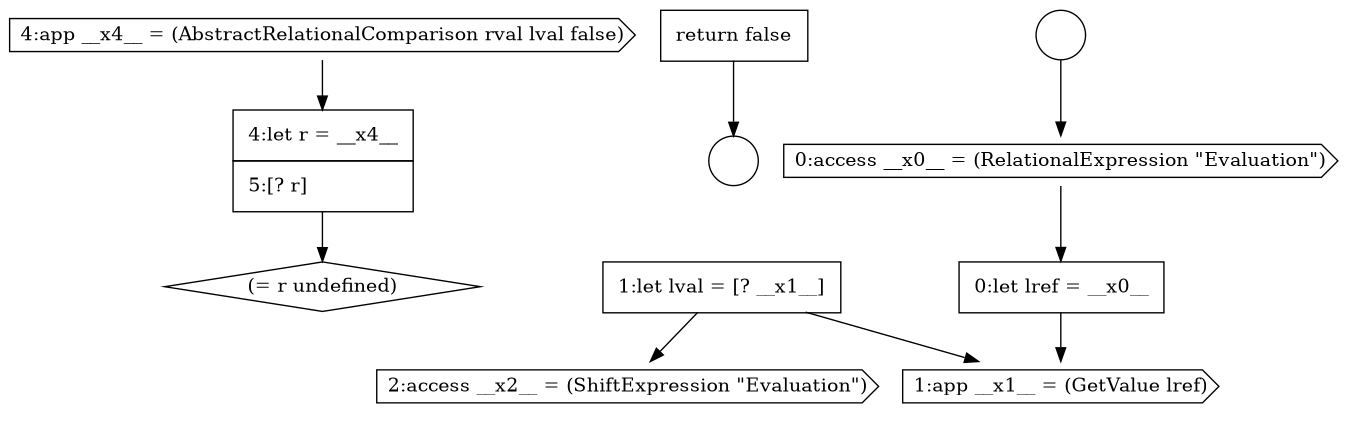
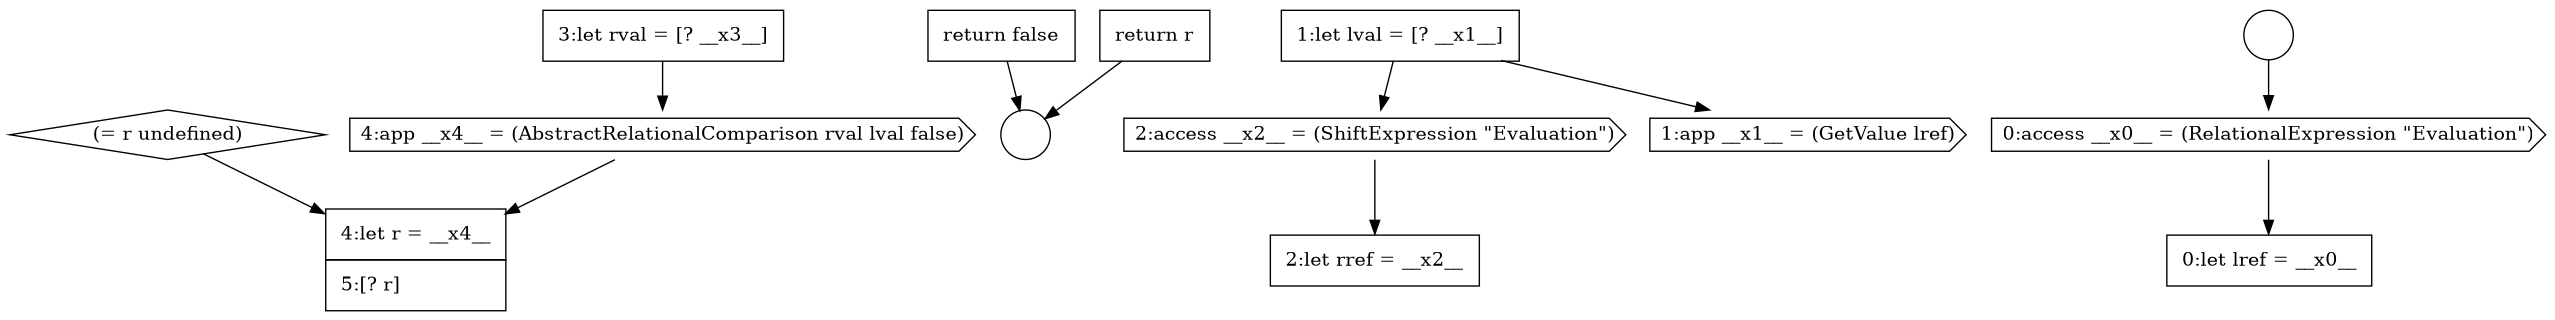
node "3:let rval = [? __x3__]": added
node "return r": added
edge "4:let r = __x4__" -> "(= r undefined)": reversed
node "2:let rref = __x2__": added
edge "0:let lref = __x0__" -> "1:app __x1__ = (GetValue lref)": removed
